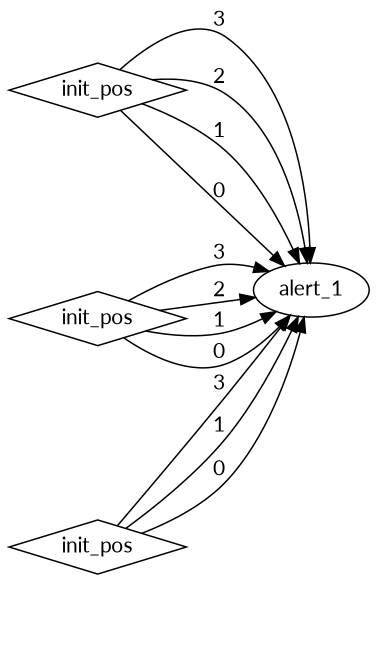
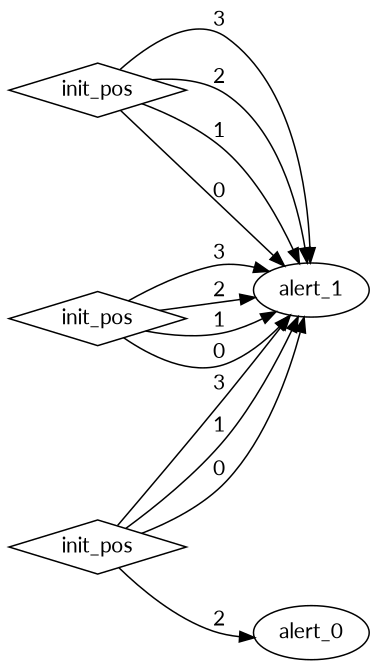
node "alert_0": added
